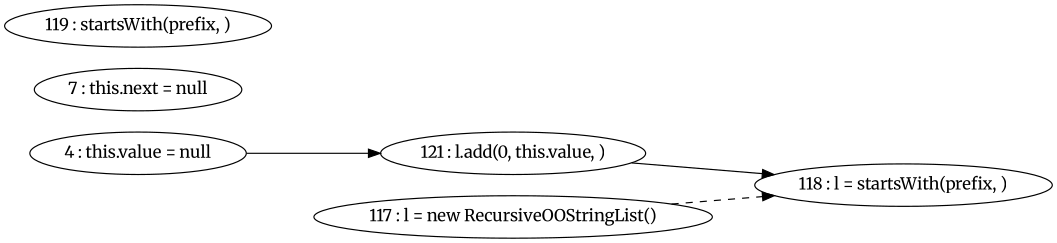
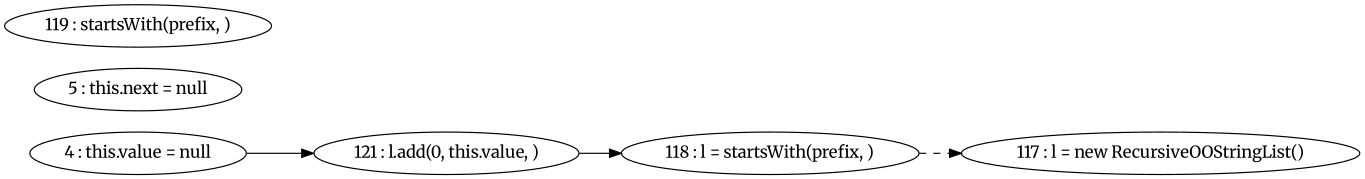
node "7 : this.next = null": label "7 : this.next = null" -> "5 : this.next = null"
edge "117 : l = new RecursiveOOStringList()" -> "118 : l = startsWith(prefix, )": reversed
